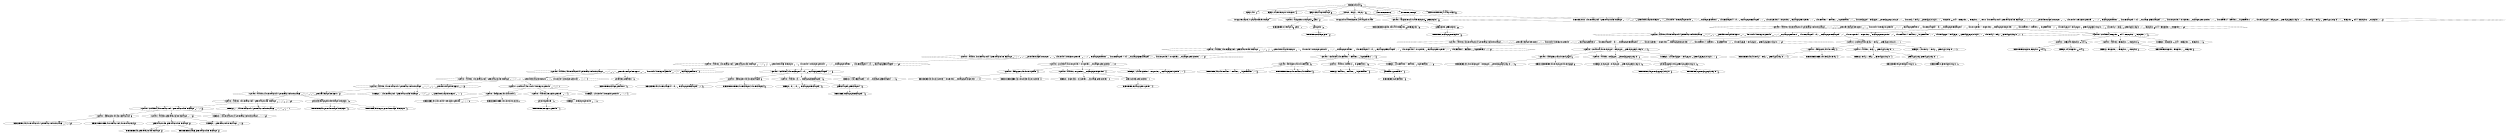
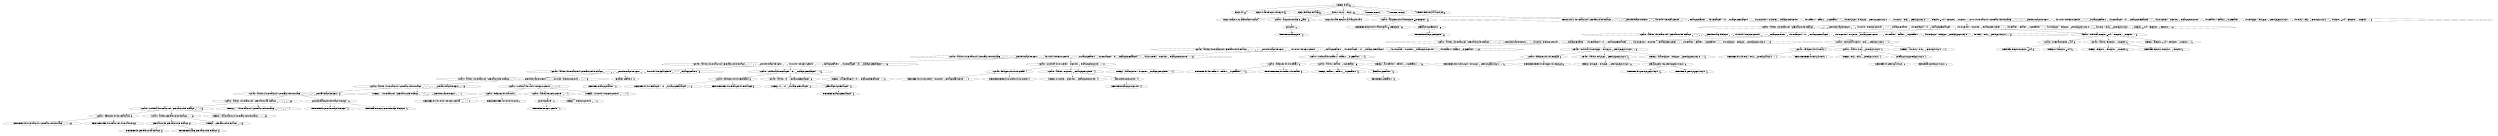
node "(IDENTIFIER,in,Message in = getIn())": removed
